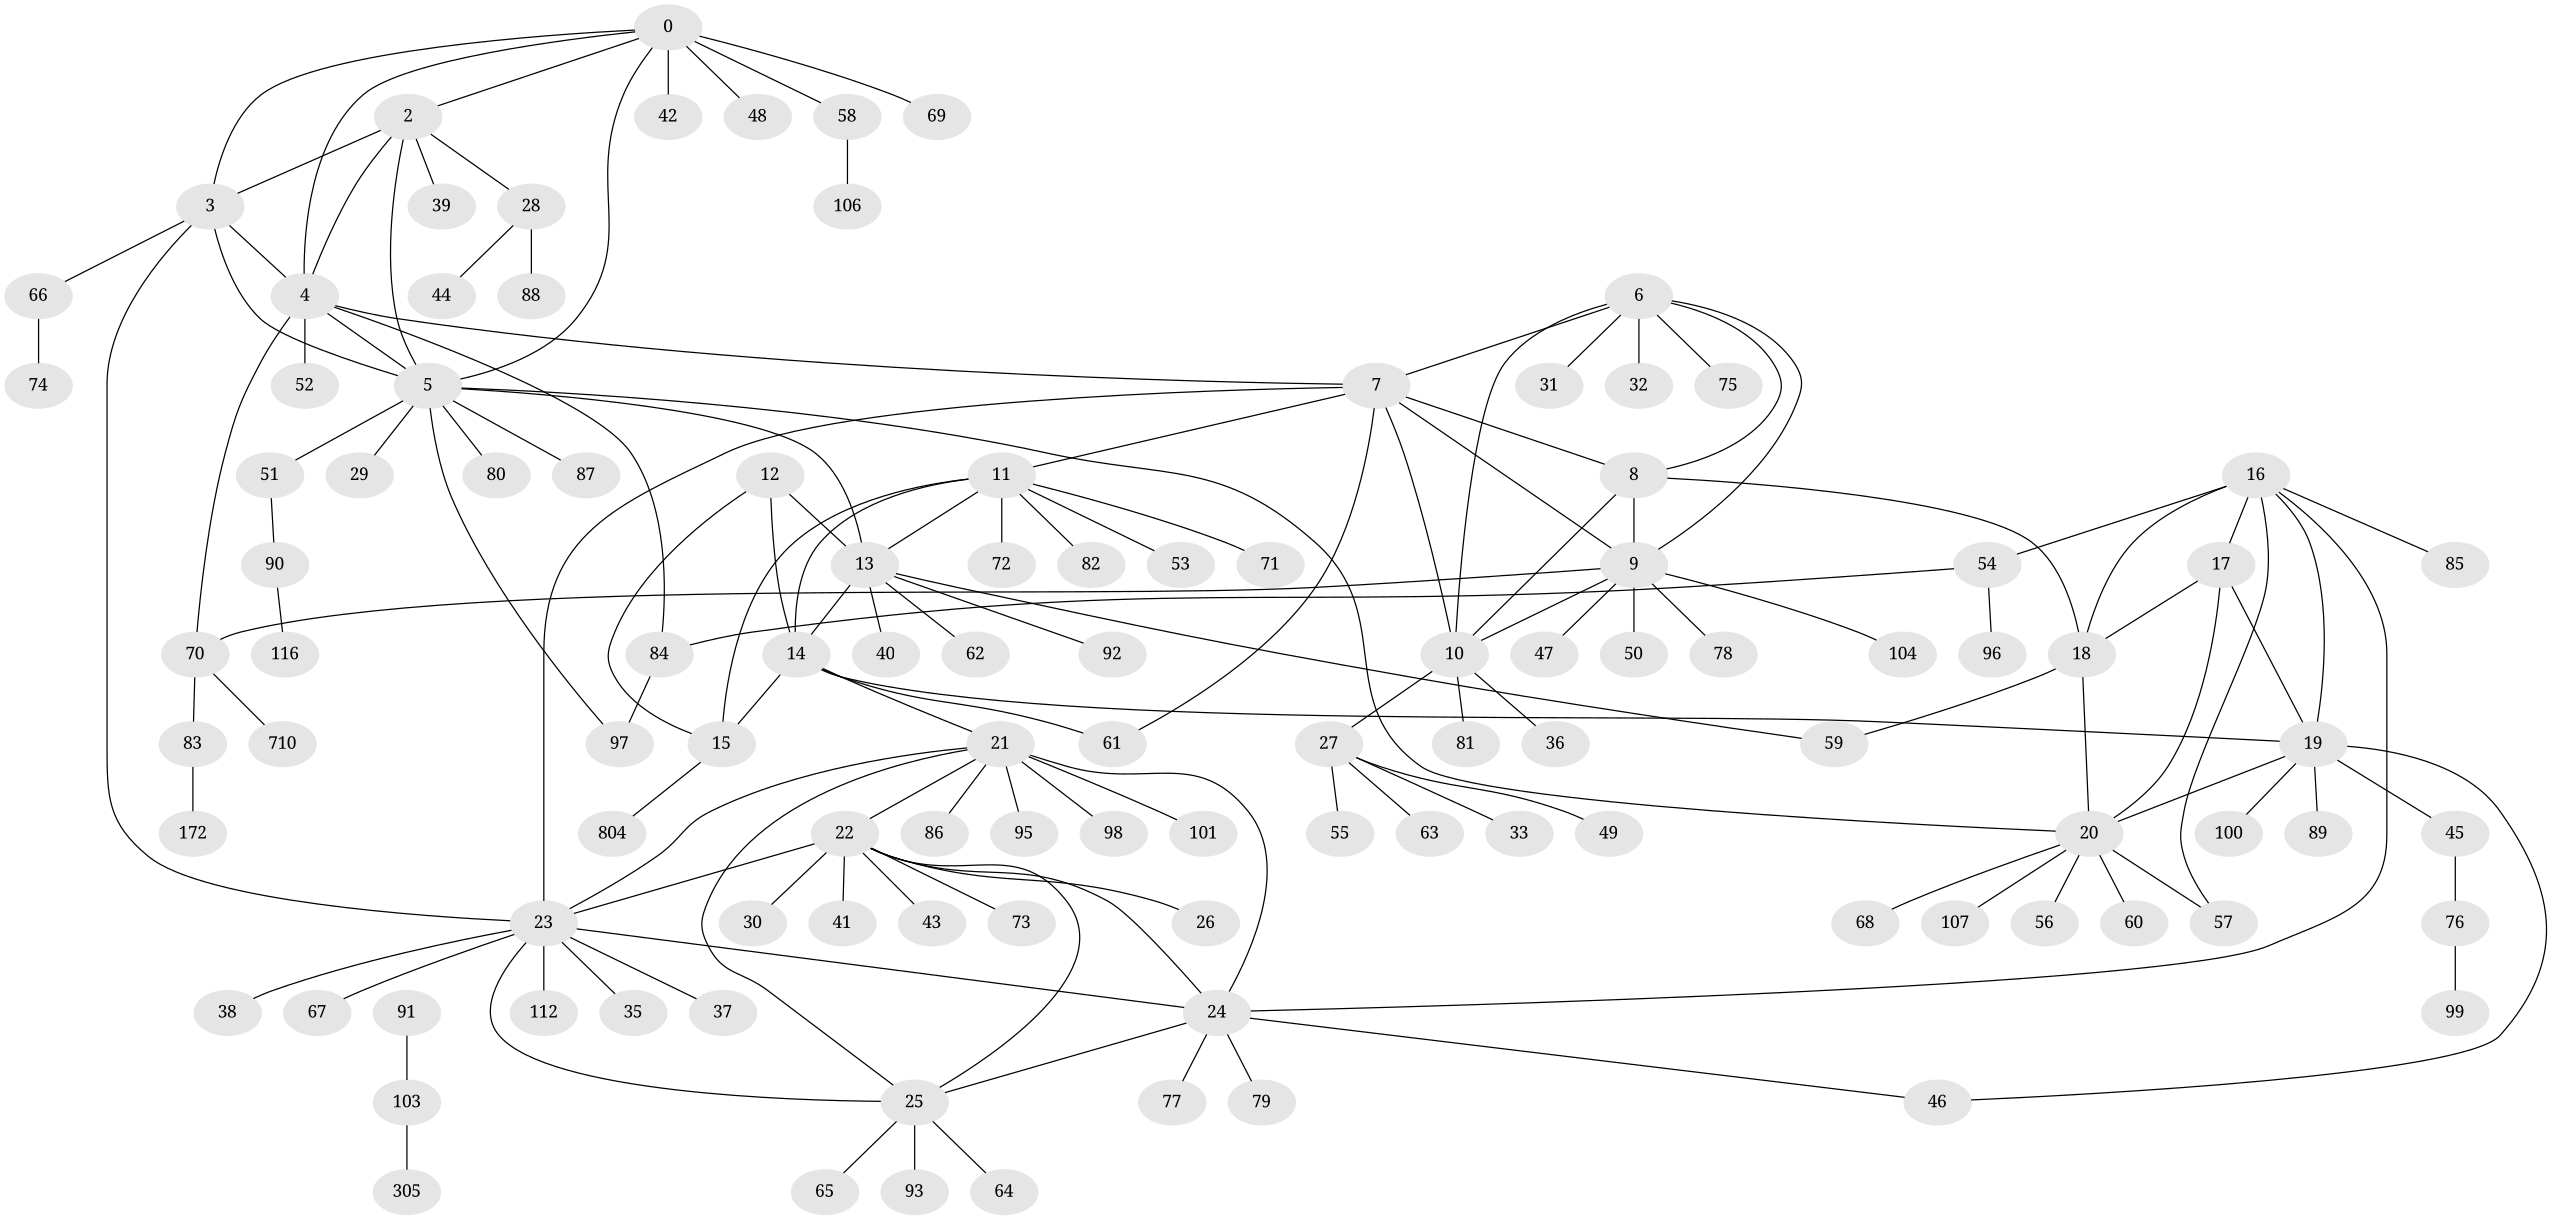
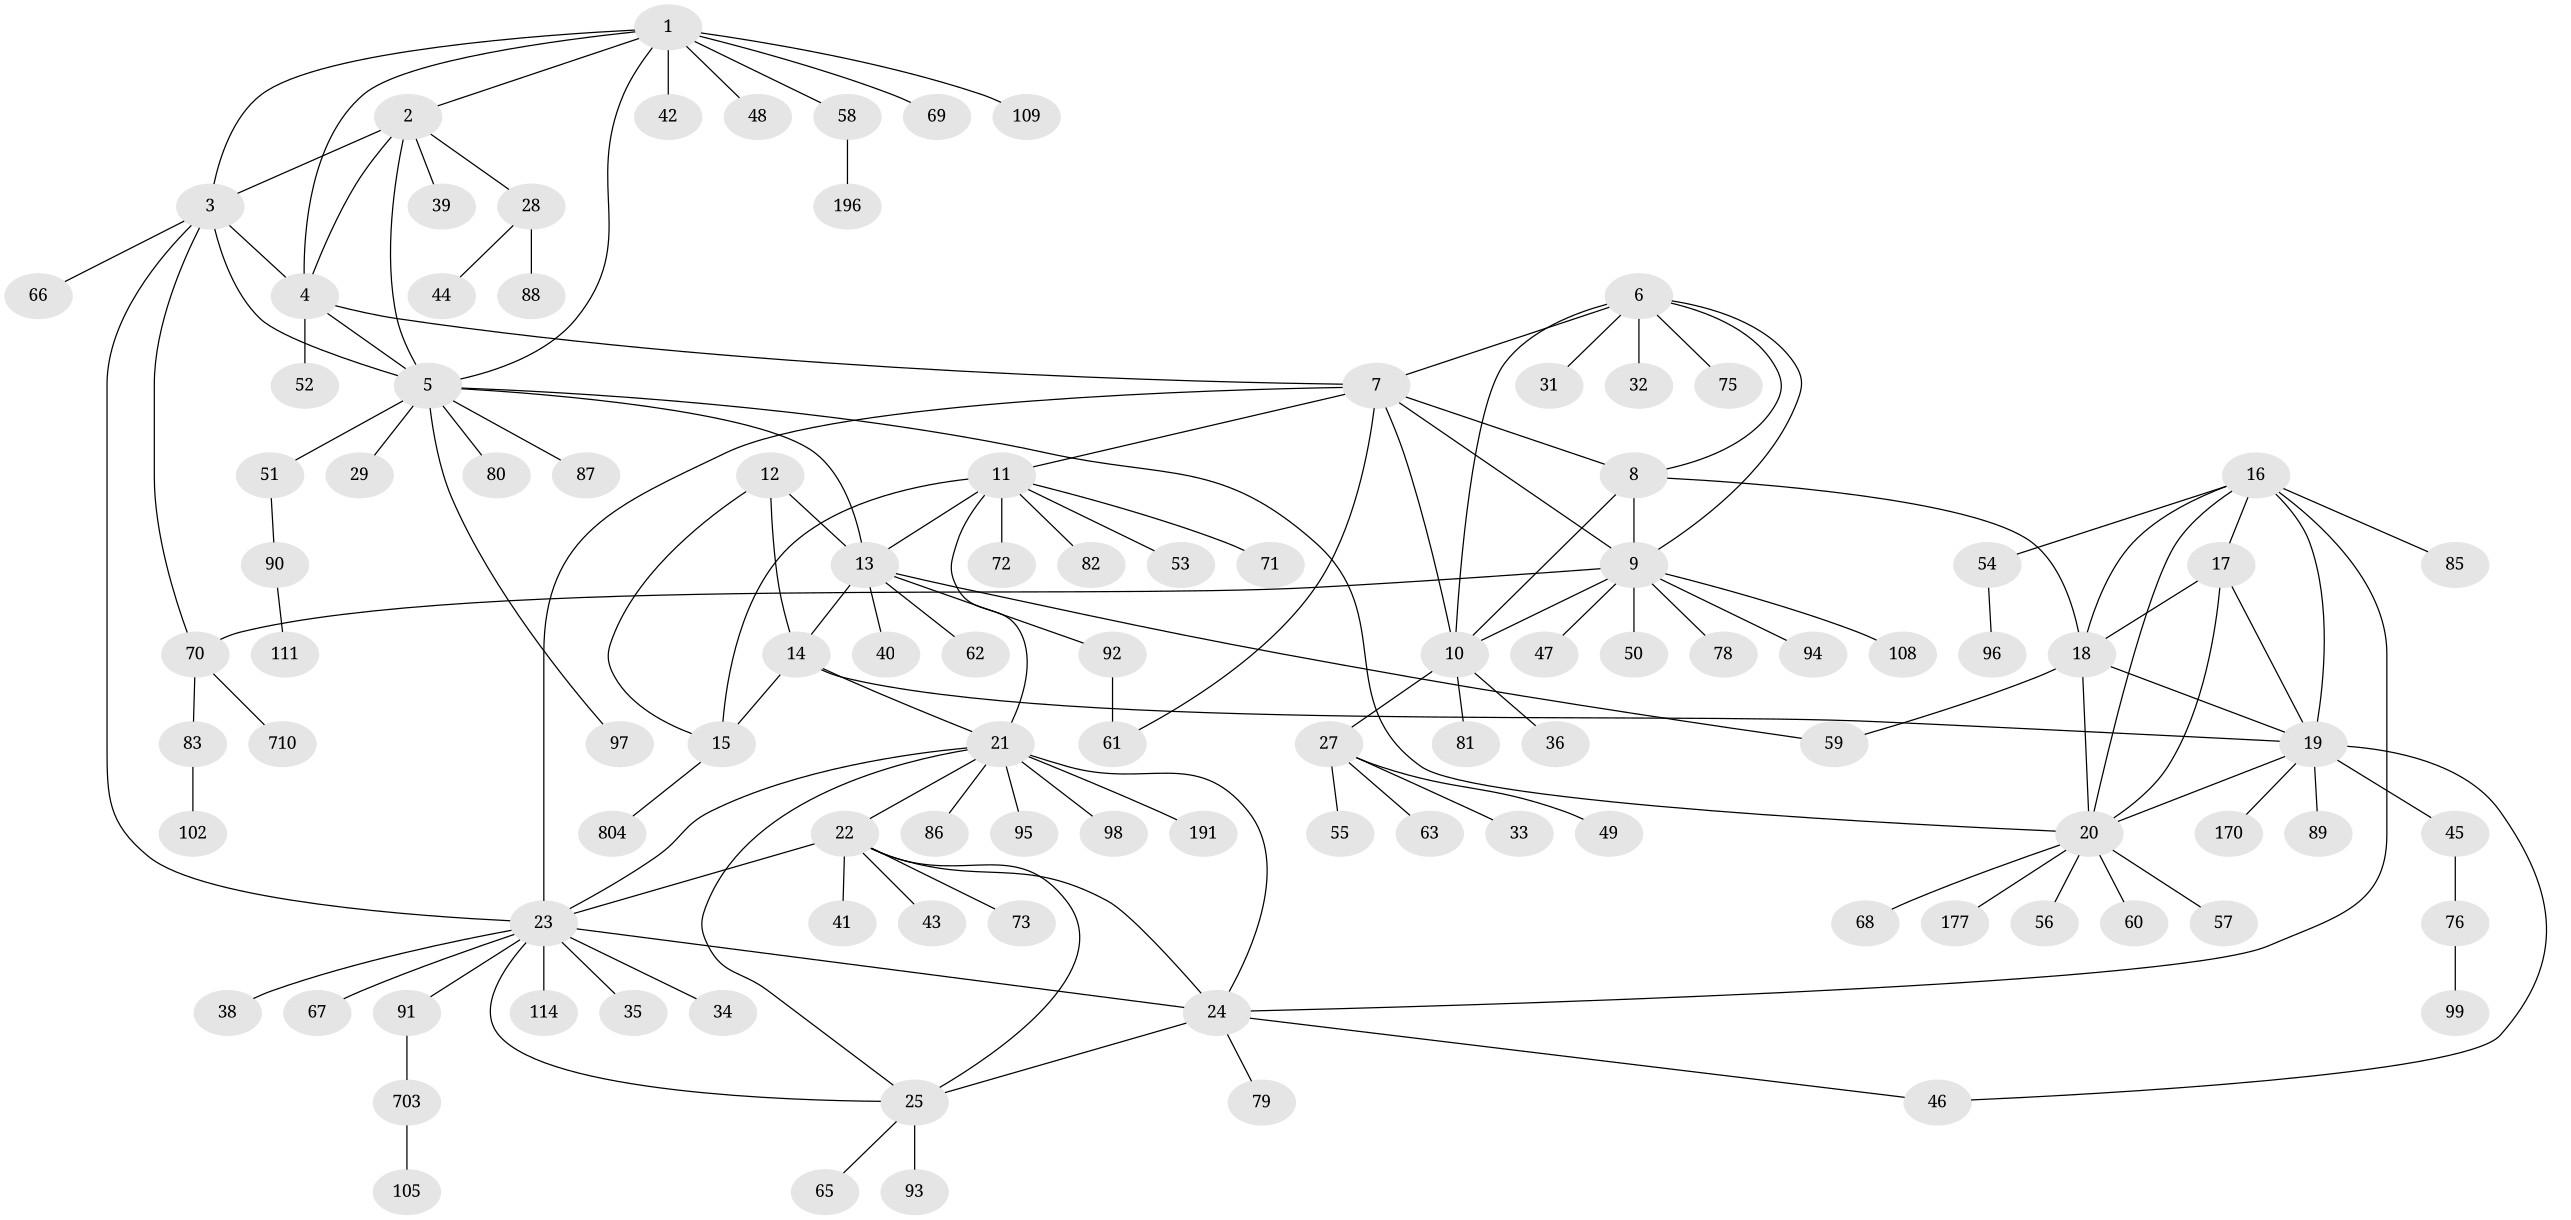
node "0": label "0" -> "1"
node "109": added
node "106": label "106" -> "196"
node "74": removed
edge "4" -- "70": now "3" -- "70"
edge "11" -- "14": now "11" -- "21"
node "116": label "116" -> "111"
node "84": removed
node "94": added
node "104": label "104" -> "108"
edge "18" -- "19": added
edge "14" -- "61": now "92" -- "61"
edge "16" -- "57": now "16" -- "20"
node "172": label "172" -> "102"
node "101": label "101" -> "191"
node "100": label "100" -> "170"
node "30": removed
node "26": removed
node "107": label "107" -> "177"
edge "23" -- "91": added
node "112": label "112" -> "114"
node "37": label "37" -> "34"
node "103": label "103" -> "703"
node "77": removed
node "305": label "305" -> "105"
node "64": removed
